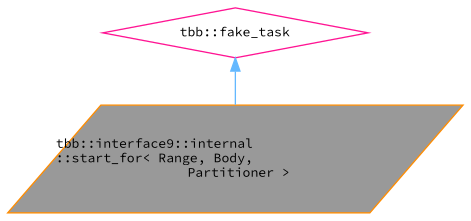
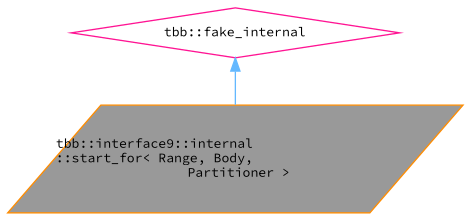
node "tbb::fake_task": label "tbb::fake_task" -> "tbb::fake_internal"
